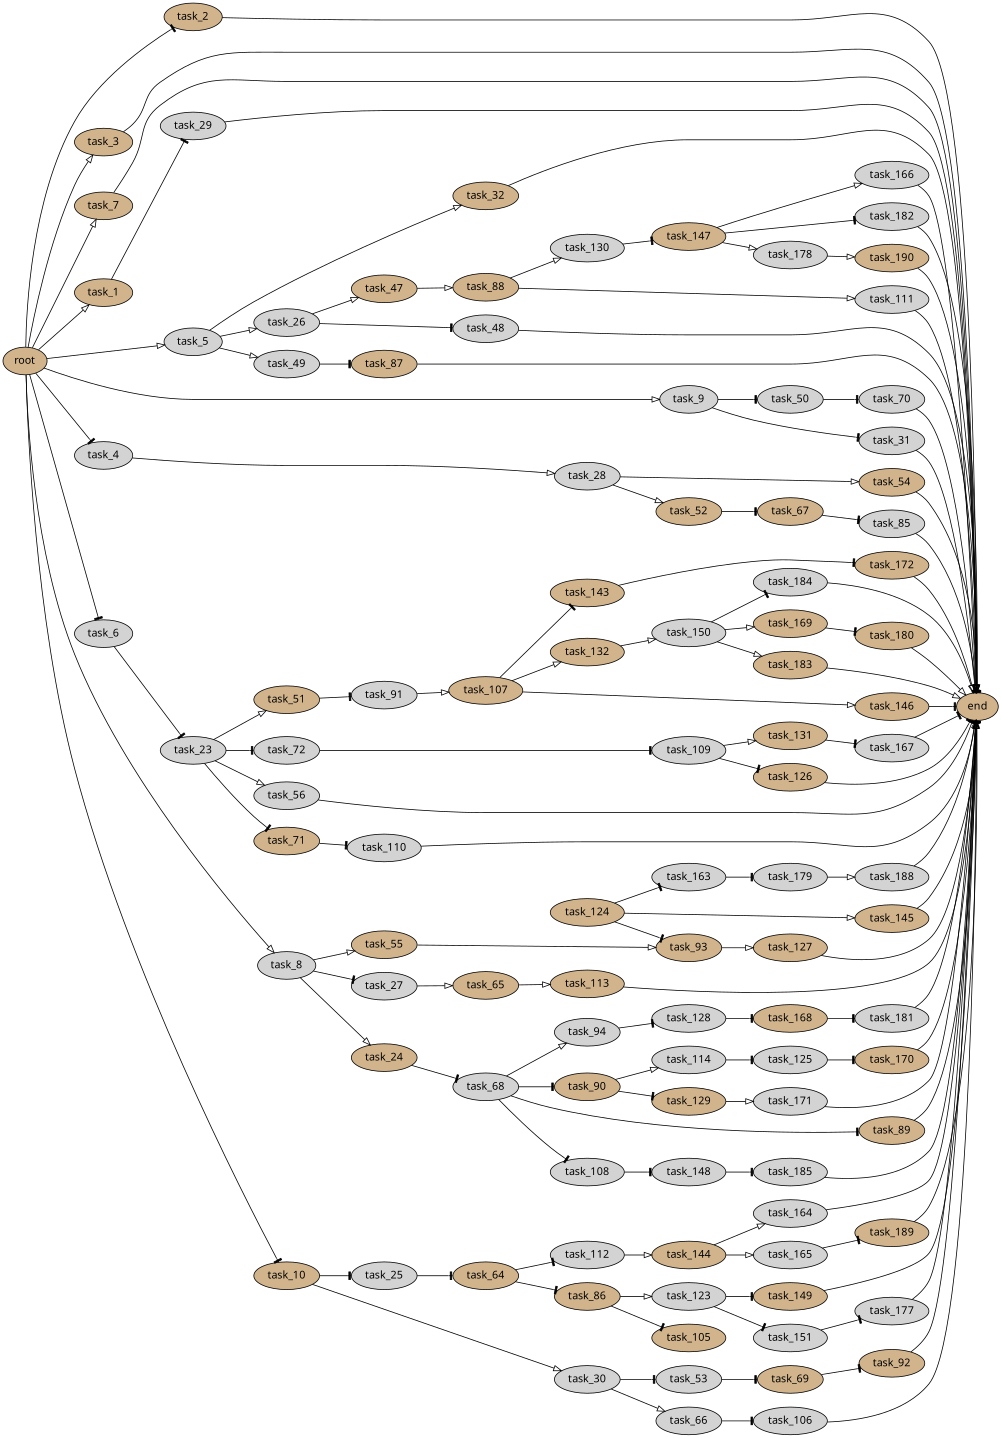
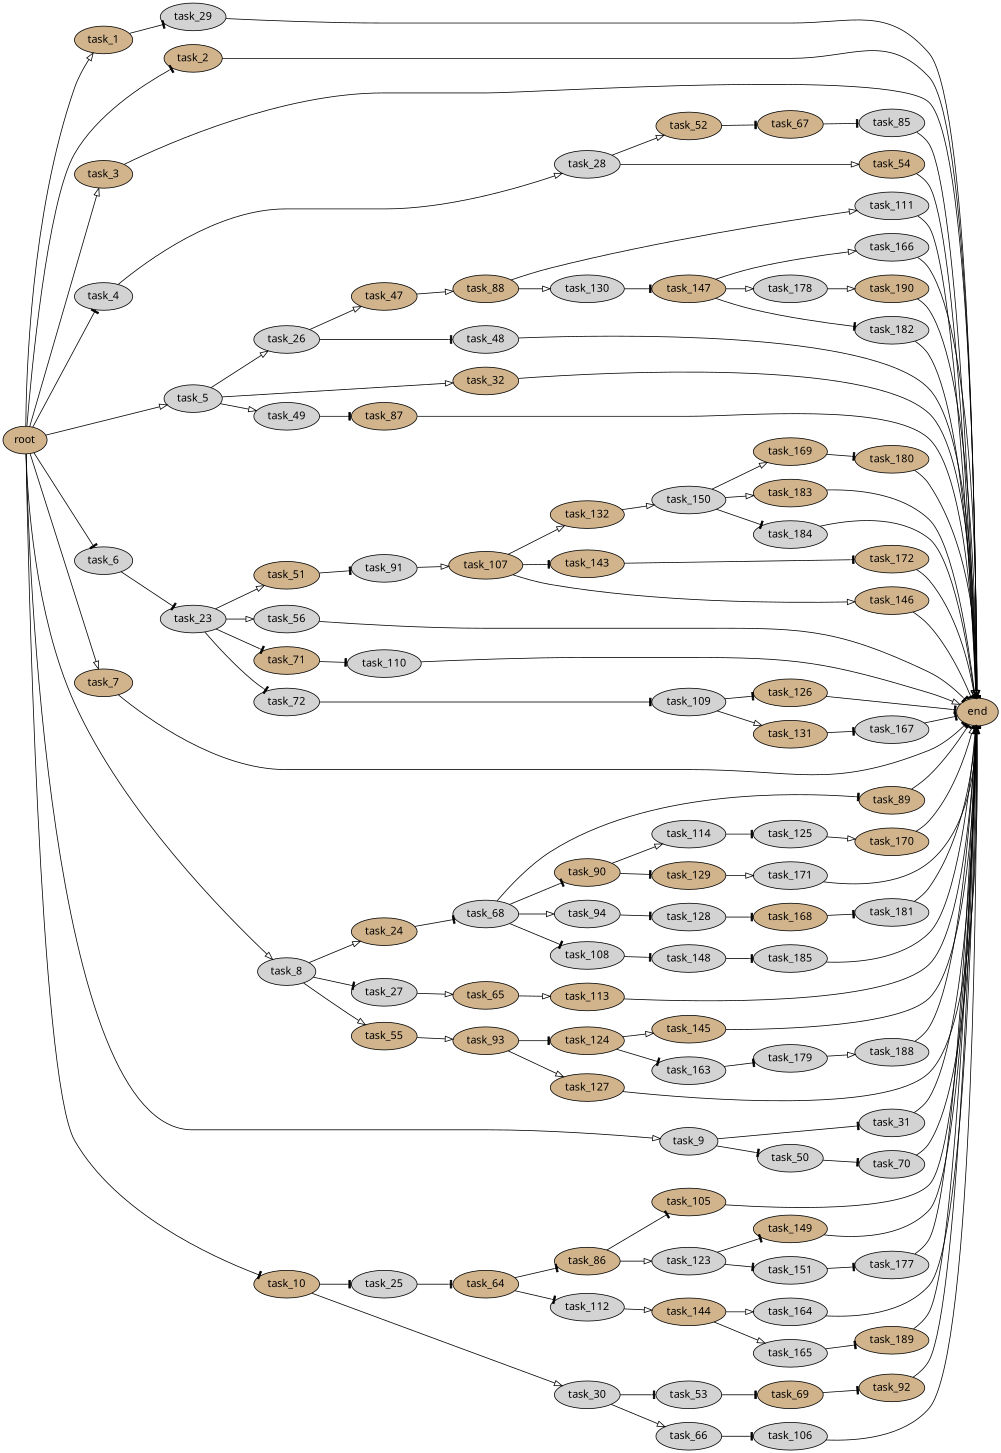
edge "task_124" -> "task_93": reversed
edge "task_125" -> "task_170": arrowhead tee -> onormal
edge "task_105" -> "end": added
